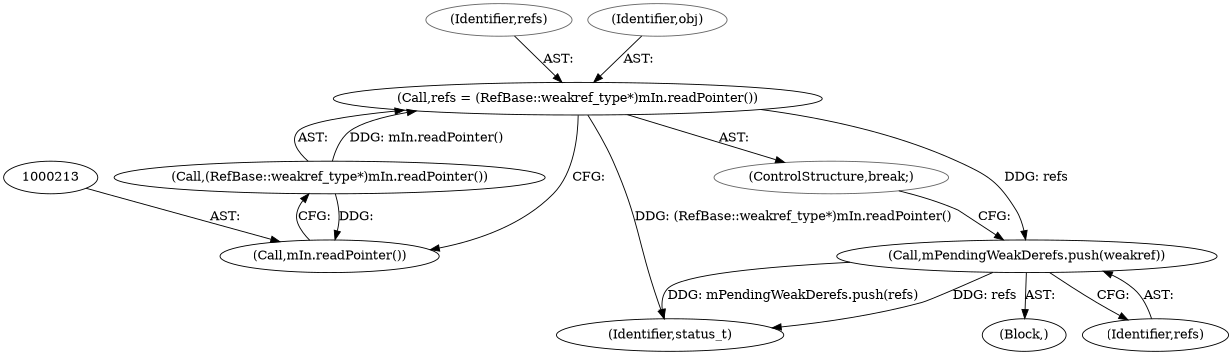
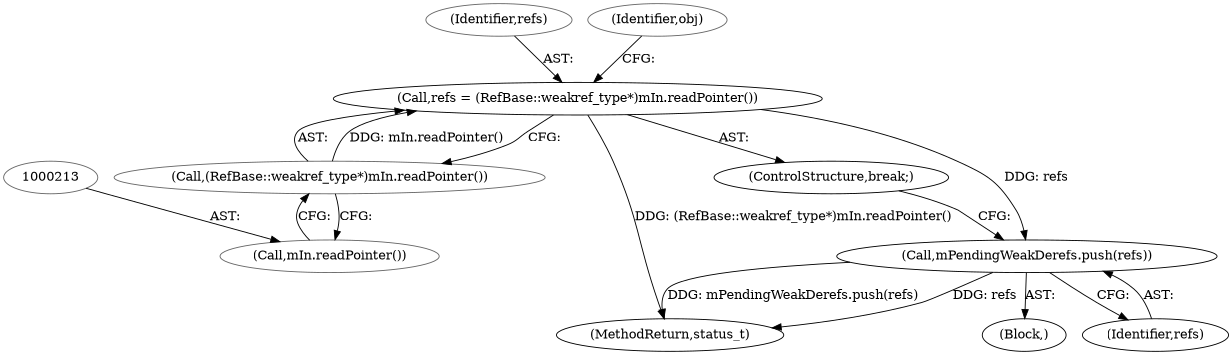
edge "(Identifier,obj)" -> "(Call,refs = (RefBase::weakref_type*)mIn.readPointer())": label "AST: " -> "CFG: "
node "1000213": color black -> gray40
node "(Call,(RefBase::weakref_type*)mIn.readPointer())": color black -> gray40
node "(ControlStructure,break;)": color gray40 -> black
edge "(Call,refs = (RefBase::weakref_type*)mIn.readPointer())" -> "(Call,mIn.readPointer())": now "(Call,refs = (RefBase::weakref_type*)mIn.readPointer())" -> "(Call,(RefBase::weakref_type*)mIn.readPointer())"
edge "(Call,(RefBase::weakref_type*)mIn.readPointer())" -> "(Call,mIn.readPointer())": label "DDG: " -> "CFG: "
node "(Call,mIn.readPointer())": color black -> gray40
node "(Call,mPendingWeakDerefs.push(weakref))": label "(Call,mPendingWeakDerefs.push(weakref))" -> "(Call,mPendingWeakDerefs.push(refs))"
node "(Identifier,status_t)": label "(Identifier,status_t)" -> "(MethodReturn,status_t)"
